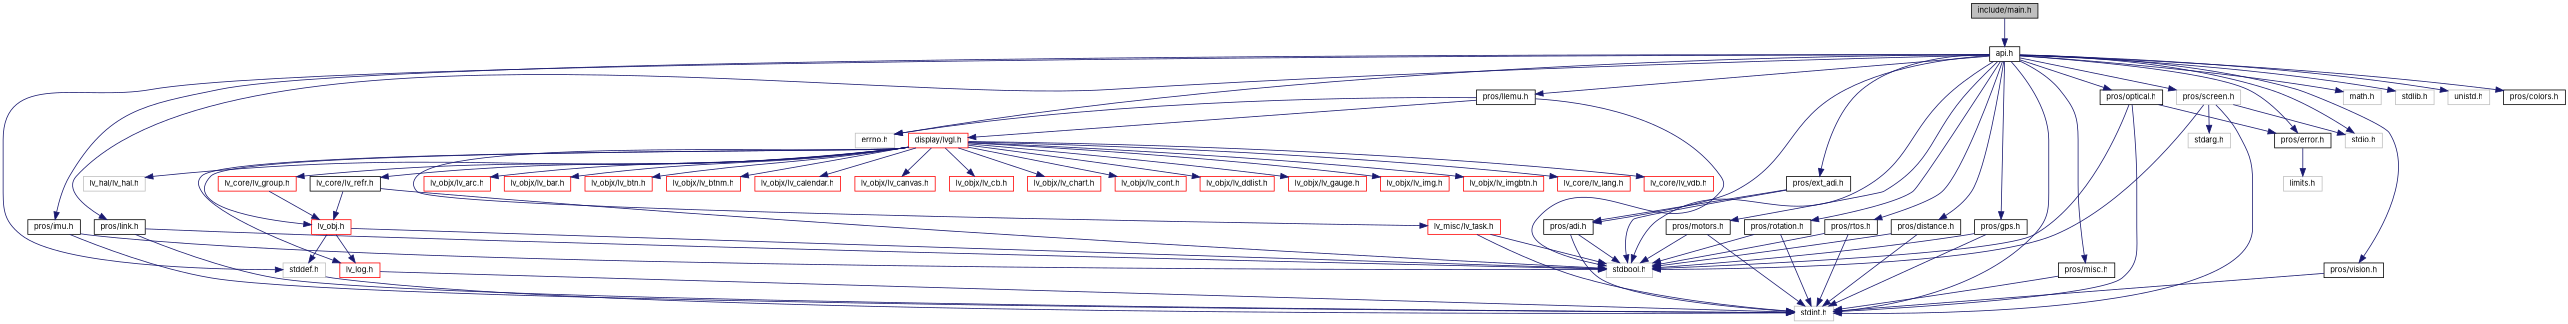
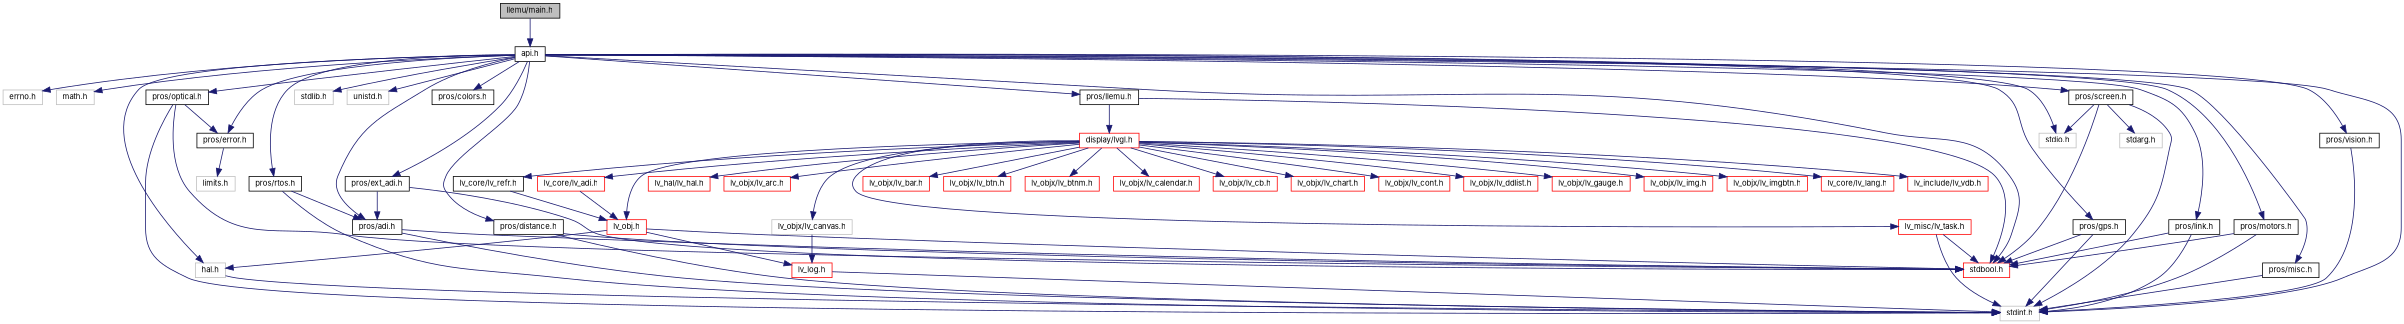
node "include/main.h": label "include/main.h" -> "llemu/main.h"
node "pros/screen.h": color grey75 -> black
edge "pros/llemu.h" -> "errno.h": removed
edge "display/lvgl.h" -> "lv_log.h": now "lv_objx/lv_canvas.h" -> "lv_log.h"
node "lv_hal/lv_hal.h": color grey75 -> red
node "lv_core/lv_group.h": label "lv_core/lv_group.h" -> "lv_core/lv_adi.h"
node "lv_objx/lv_canvas.h": color red -> grey75
node "lv_core/lv_vdb.h": label "lv_core/lv_vdb.h" -> "lv_include/lv_vdb.h"
node "pros/imu.h": removed
node "pros/rotation.h": removed
edge "lv_core/lv_refr.h" -> "stdbool.h": removed
edge "pros/rtos.h" -> "stdbool.h": now "pros/rtos.h" -> "pros/adi.h"
node "stddef.h": label "stddef.h" -> "hal.h"
node "stdbool.h": color grey75 -> red
